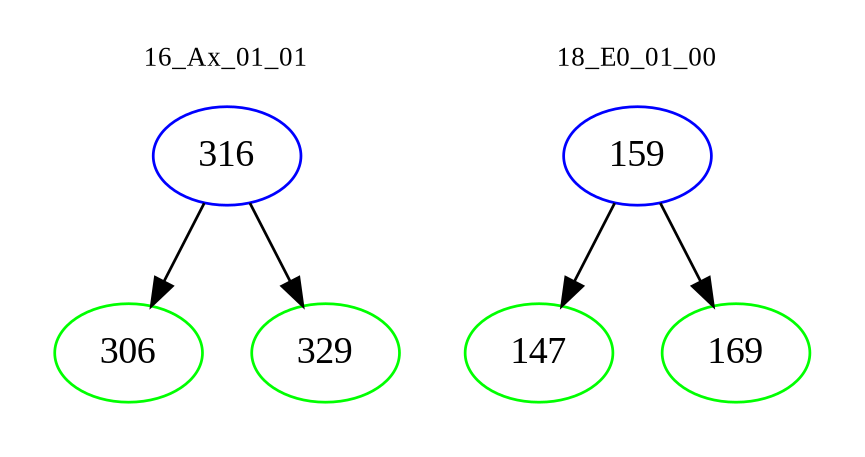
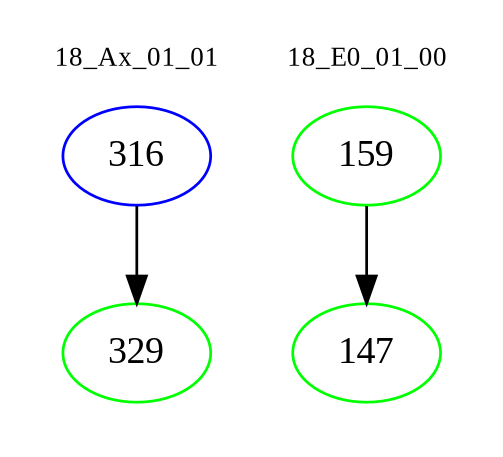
cluster "16_Ax_01_01": label "16_Ax_01_01" -> "18_Ax_01_01"
node "159": color blue -> green
node "306": removed
node "169": removed
